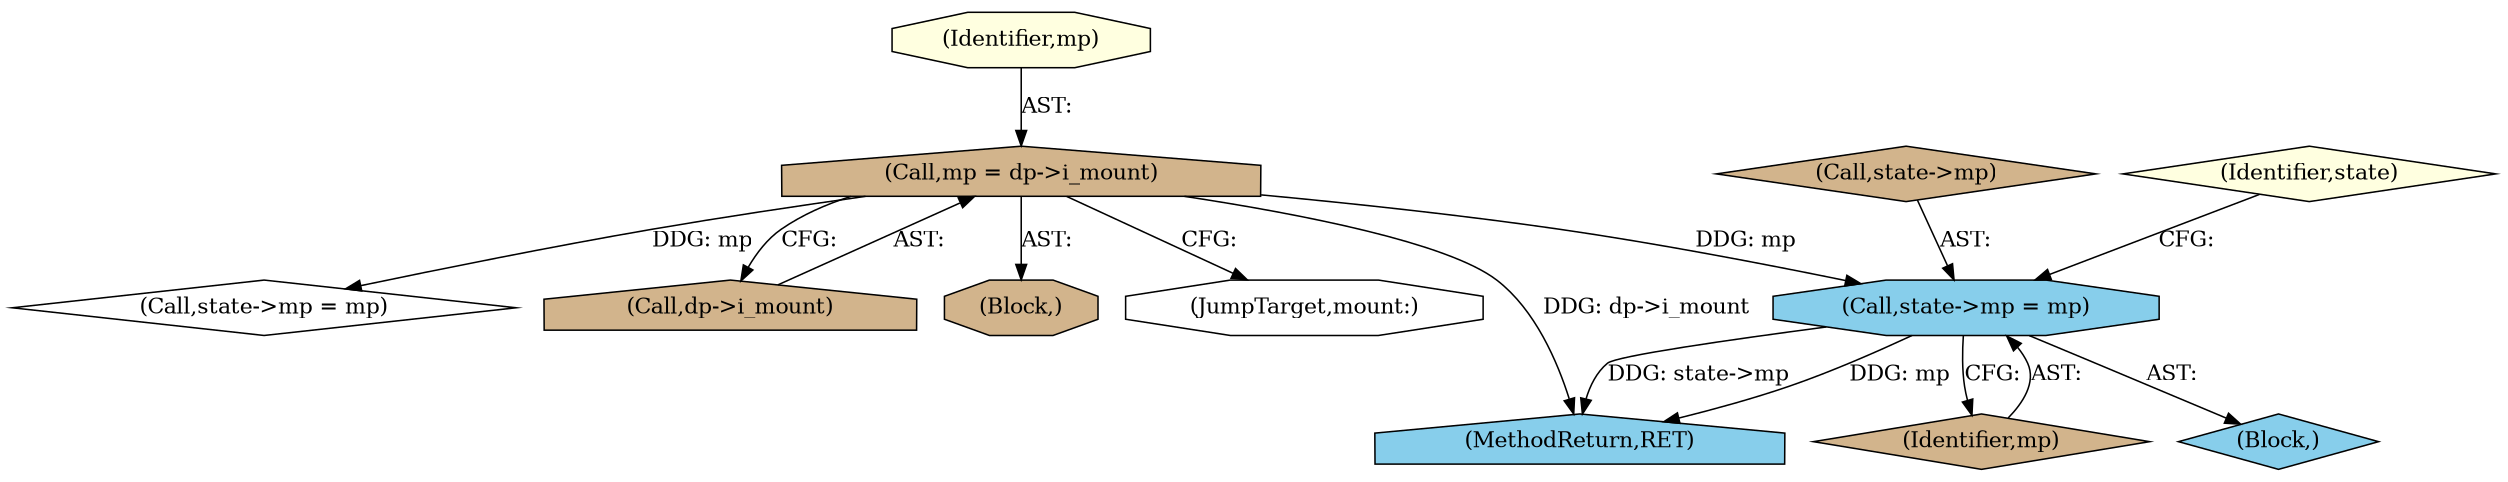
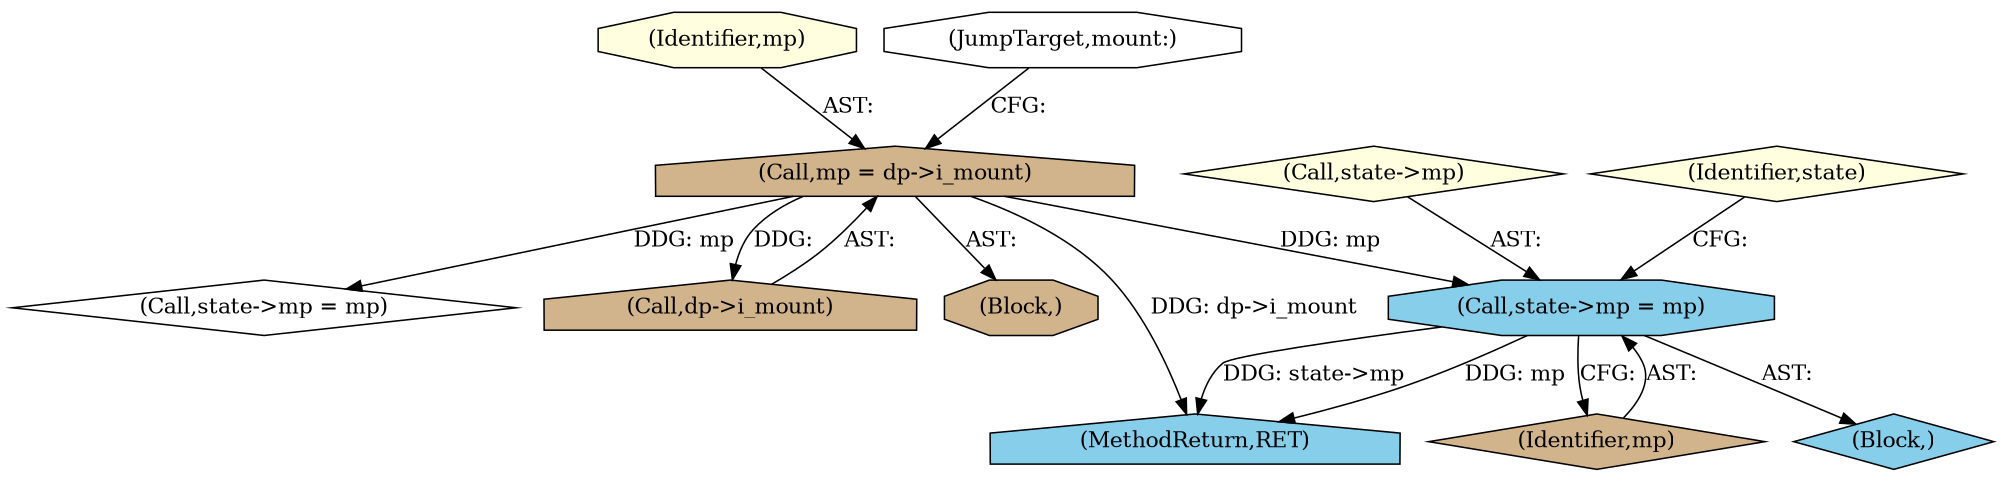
node "(Call,state->mp)": fillcolor tan -> lightyellow
edge "(Call,mp = dp->i_mount)" -> "(JumpTarget,mount:)": reversed
edge "(Call,mp = dp->i_mount)" -> "(Call,dp->i_mount)": label "CFG: " -> "DDG: "
